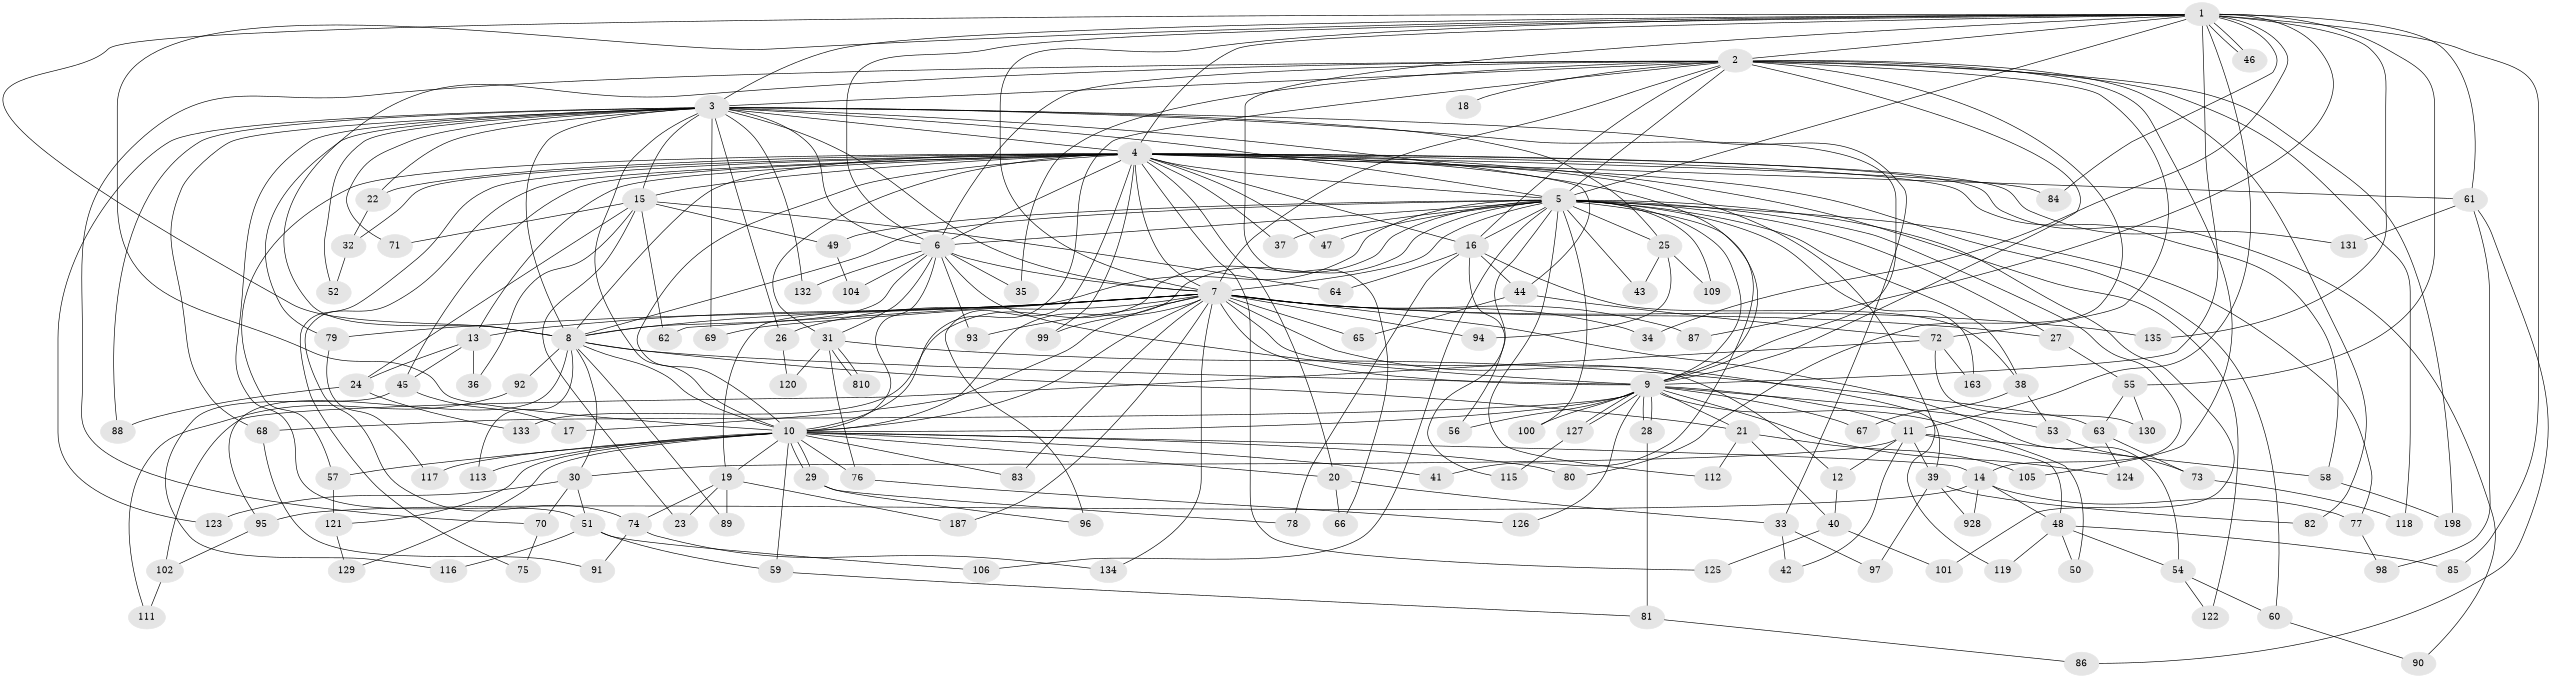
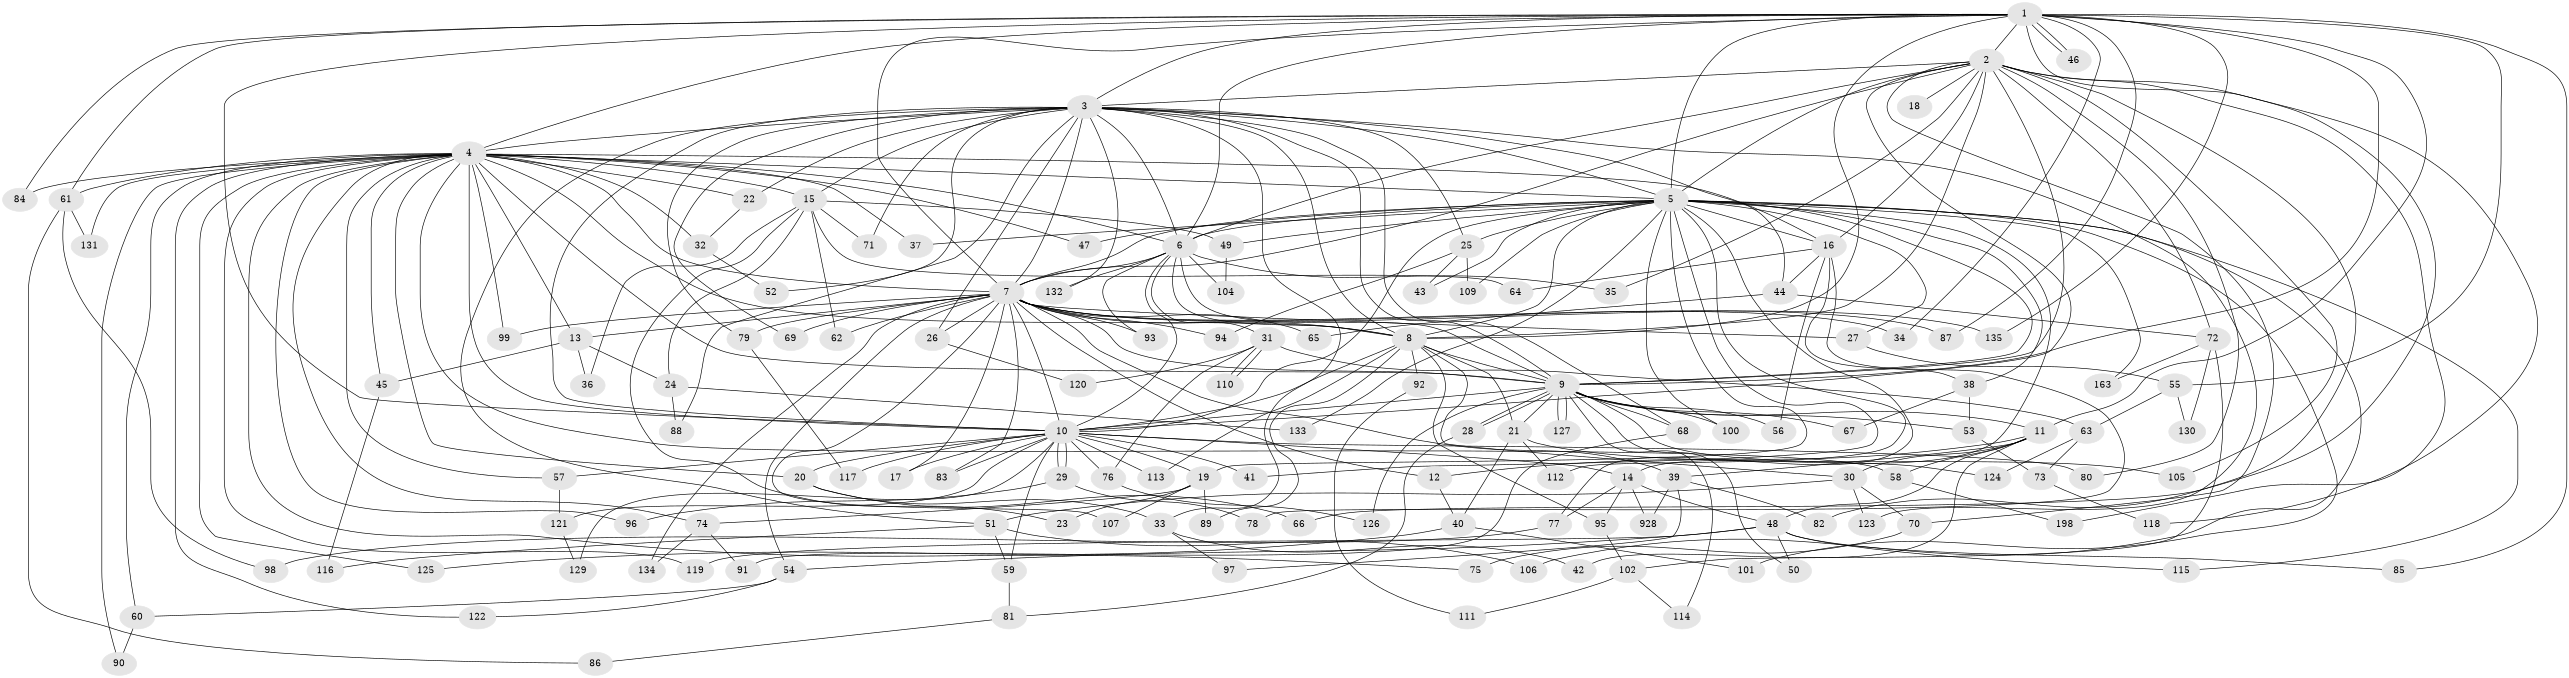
edge "4" -- "31": removed
node "810": label "810" -> "110"
edge "45" -- "17": now "10" -- "17"
edge "127" -- "115": now "48" -- "115"
node "187": label "187" -> "107"
node "114": added
